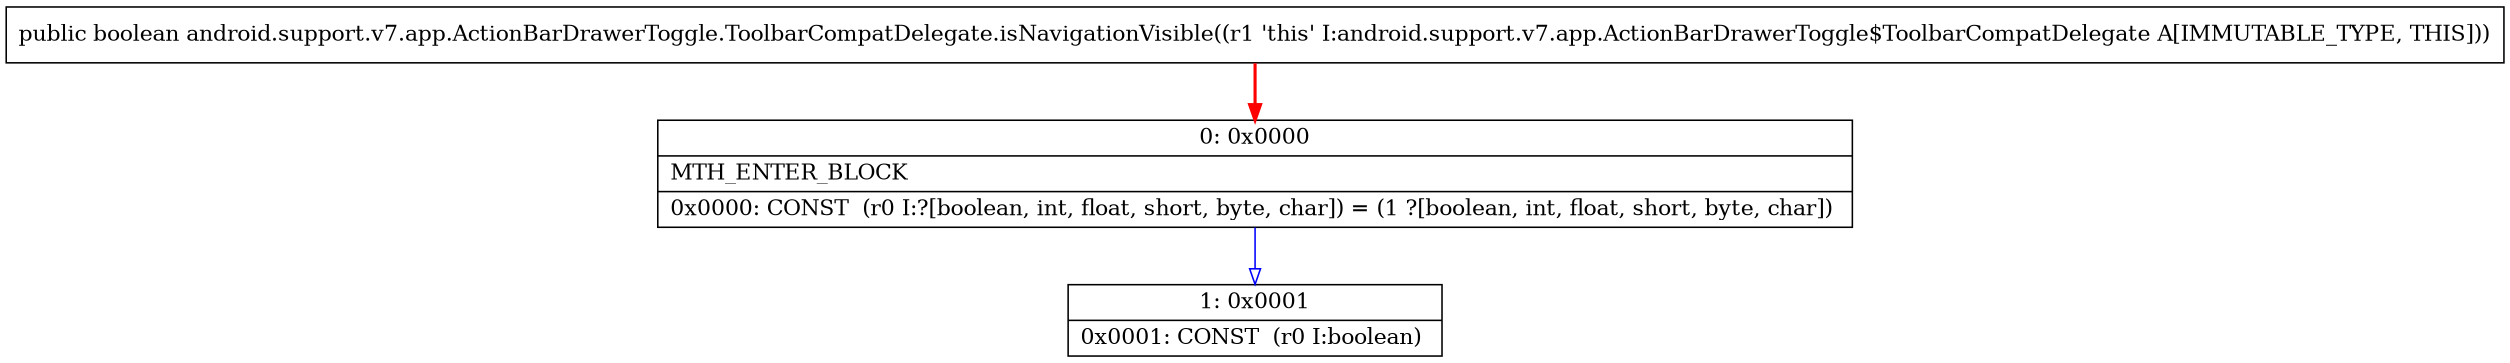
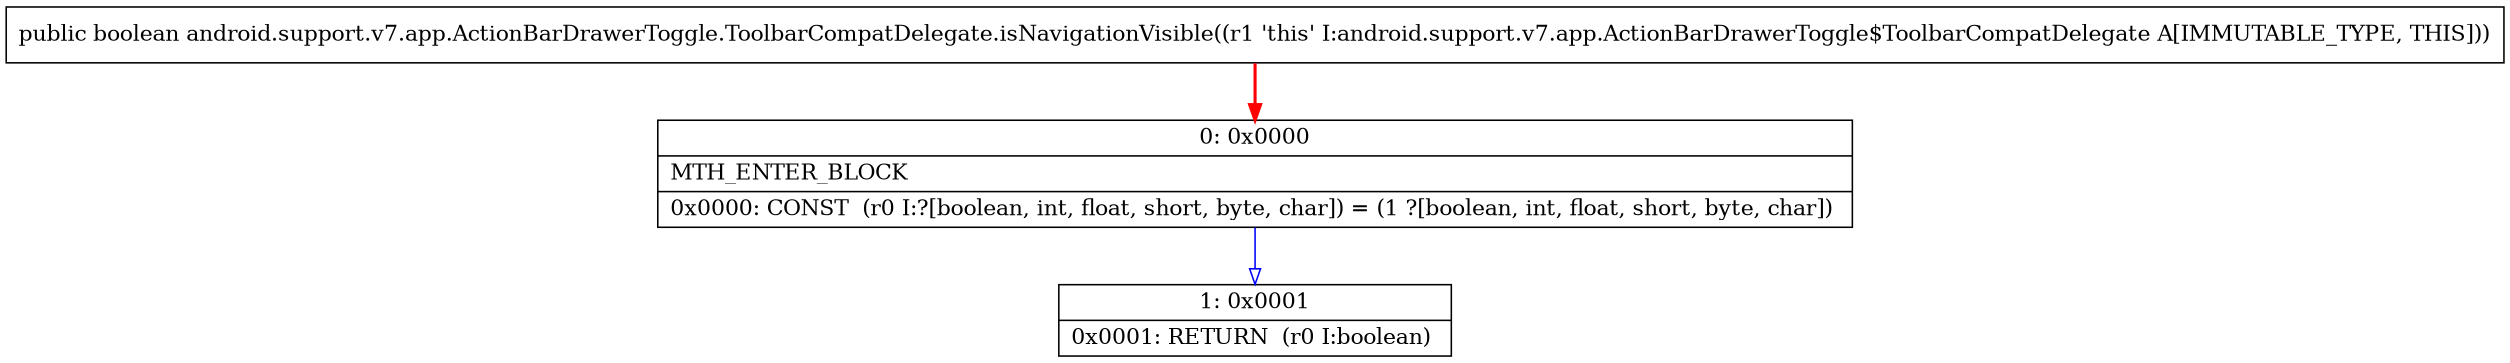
node "1: 0x0001": text "0x0001: CONST  (r0 I:boolean)" -> "0x0001: RETURN  (r0 I:boolean)"
